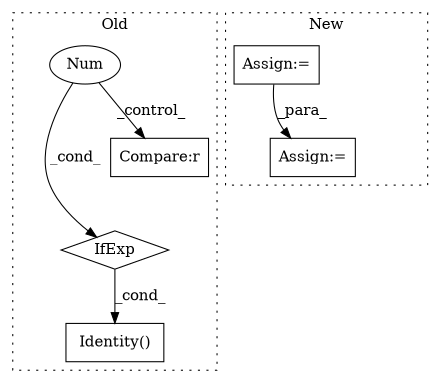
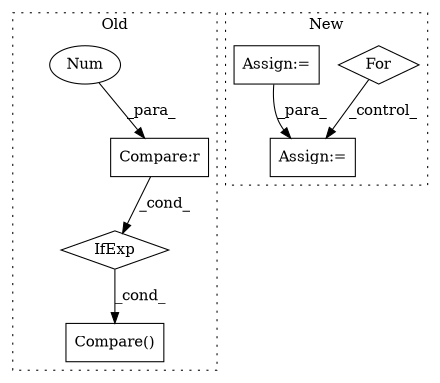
node "For": added
edge "Num" -> "Compare:r": label "_control_" -> "_para_"
edge "Num" -> "IfExp": now "Compare:r" -> "IfExp"
node "Identity()": label "Identity()" -> "Compare()"
